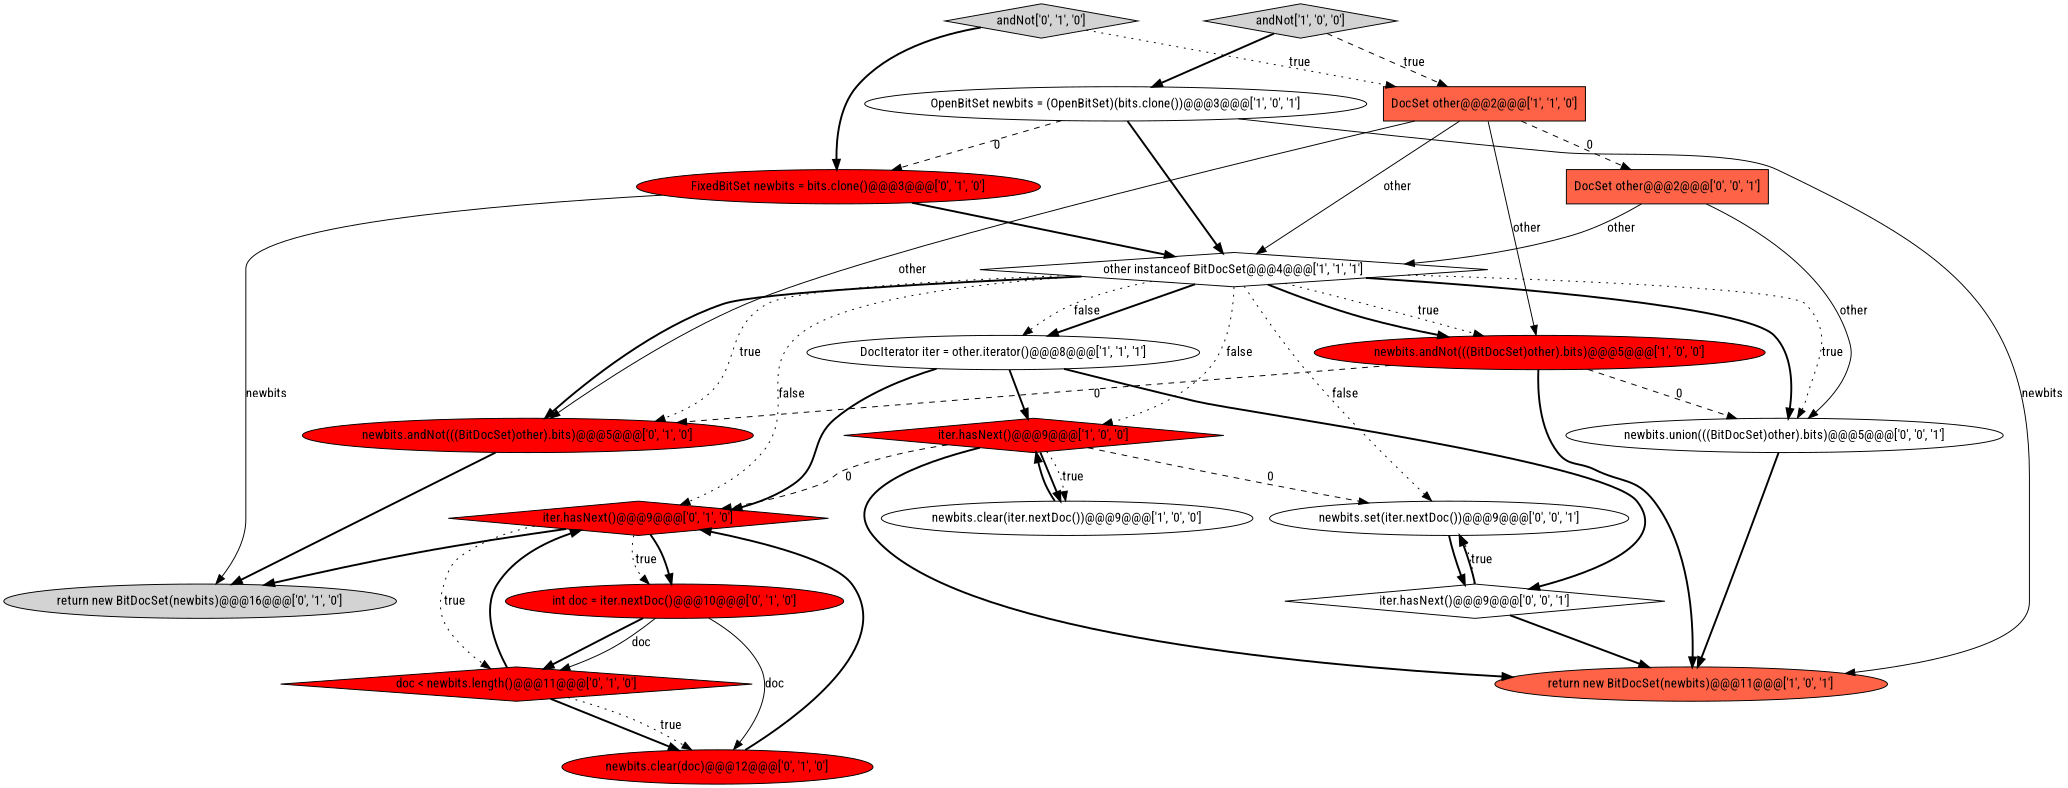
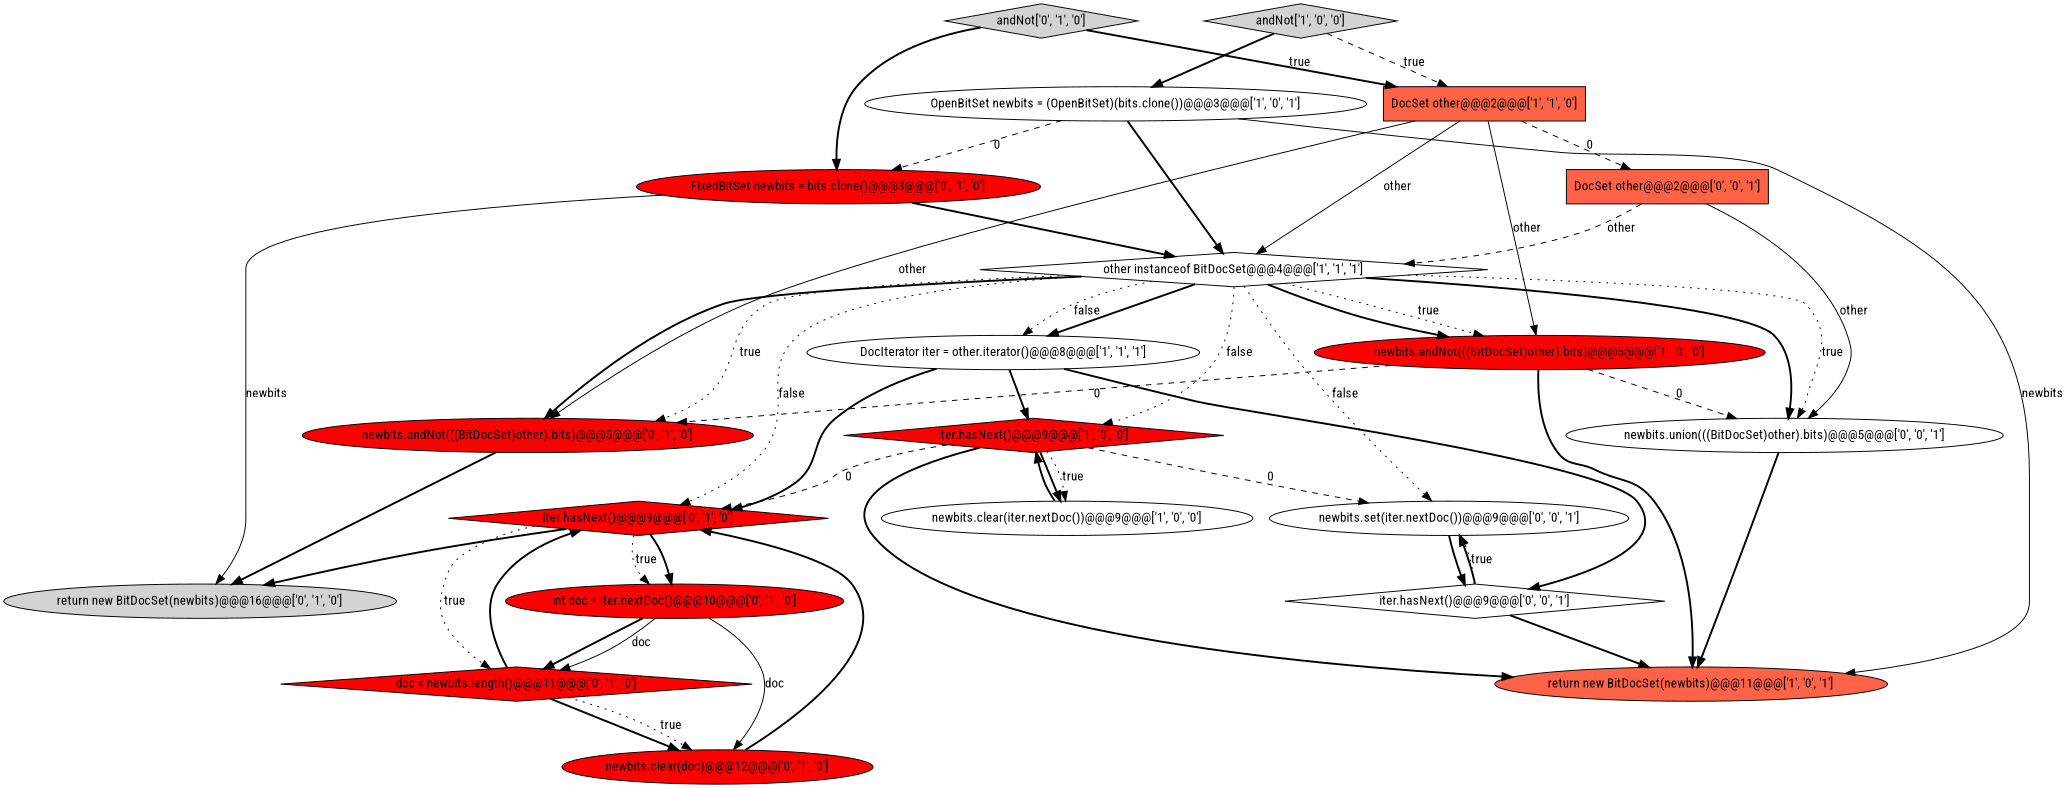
edge "andNot['0', '1', '0']" -> "DocSet other@@@2@@@['1', '1', '0']": style dotted -> bold
edge "DocSet other@@@2@@@['0', '0', '1']" -> "other instanceof BitDocSet@@@4@@@['1', '1', '1']": style solid -> dashed
